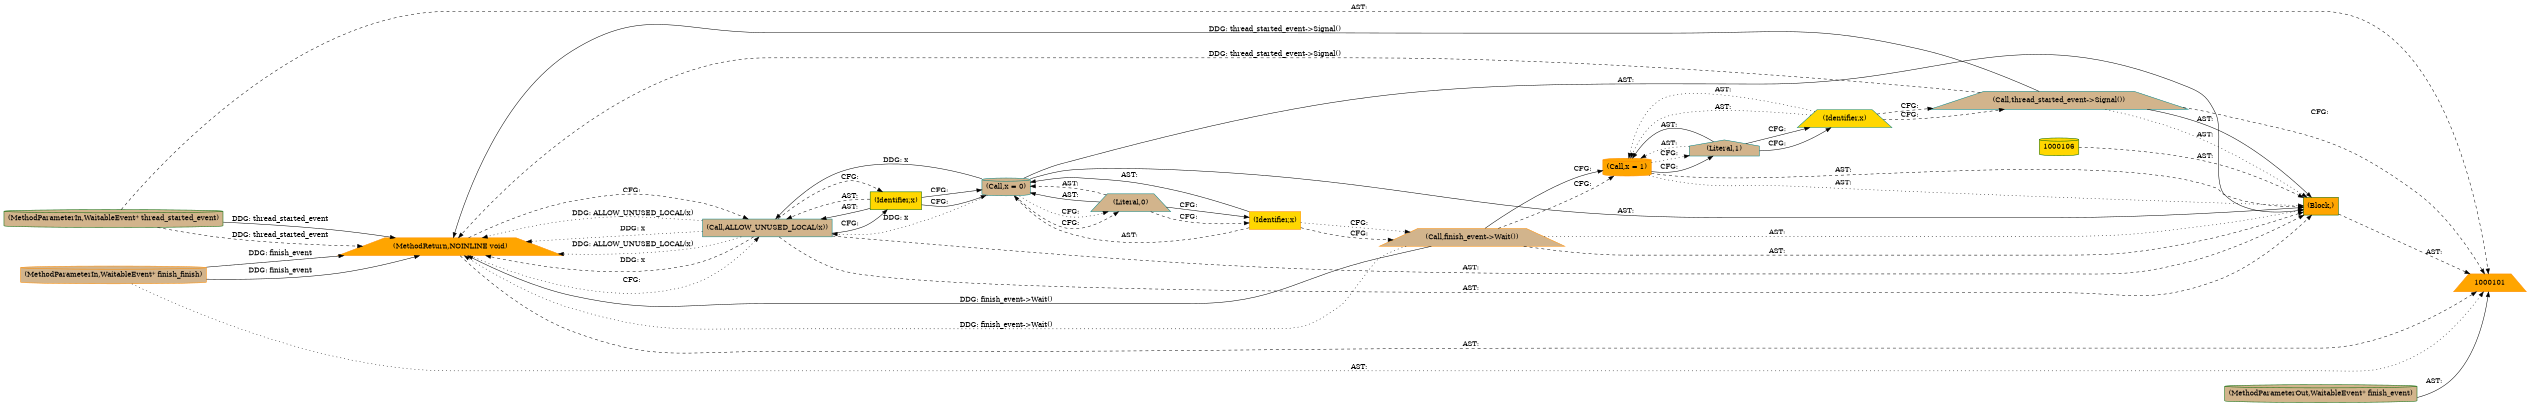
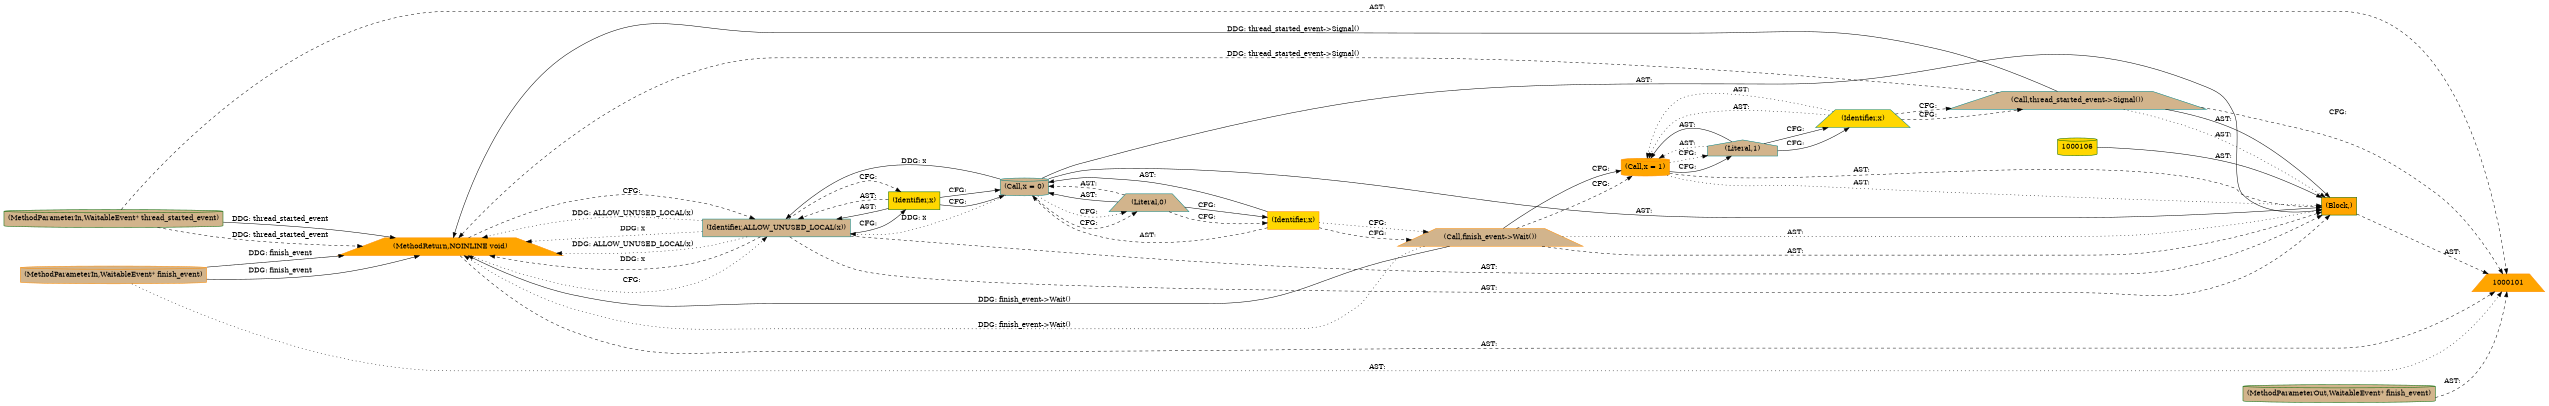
edge "1000106" -> "(Block,)": style dashed -> solid
node "(Call,ALLOW_UNUSED_LOCAL(x))": label "(Call,ALLOW_UNUSED_LOCAL(x))" -> "(Identifier,ALLOW_UNUSED_LOCAL(x))"
node "(MethodParameterIn,WaitableEvent* finish_finish)": label "(MethodParameterIn,WaitableEvent* finish_finish)" -> "(MethodParameterIn,WaitableEvent* finish_event)"
edge "(MethodParameterOut,WaitableEvent* finish_event)" -> "1000101": style solid -> dashed
